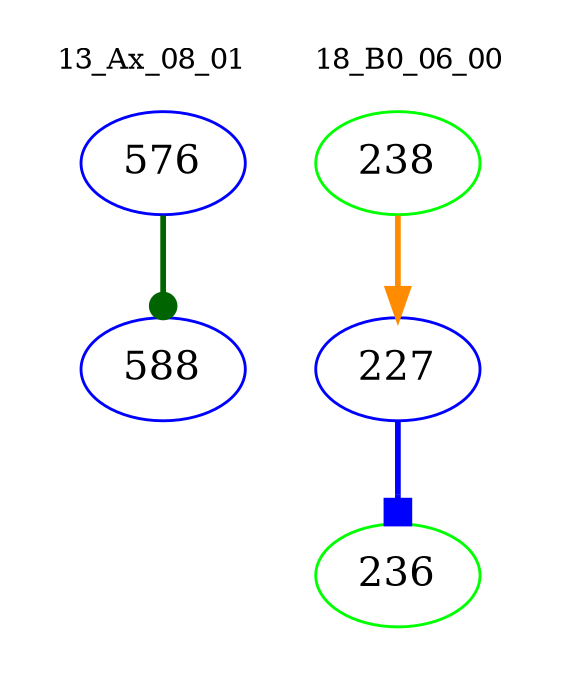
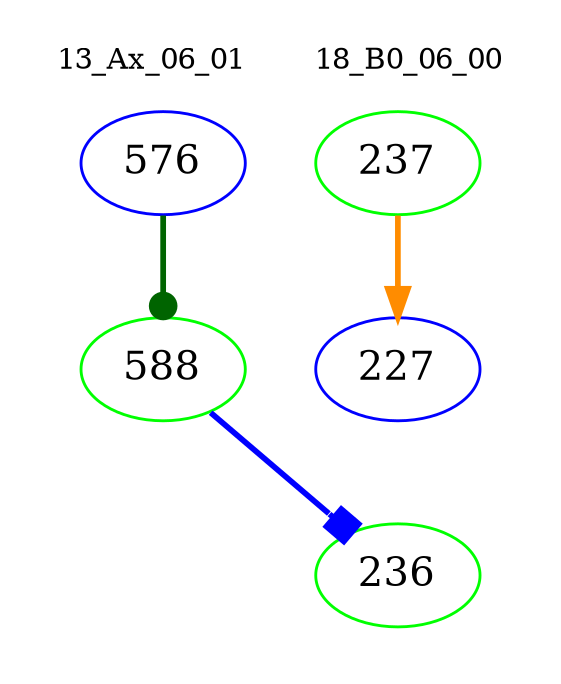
cluster "13_Ax_08_01": label "13_Ax_08_01" -> "13_Ax_06_01"
node "238": label "238" -> "237"
node "588": color blue -> green
edge "227" -> "236": now "588" -> "236"
